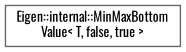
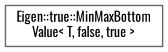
node "Eigen::internal::MinMaxBottom Value< T, false, true >": label "Eigen::internal::MinMaxBottom Value< T, false, true >" -> "Eigen::true::MinMaxBottom Value< T, false, true >"
